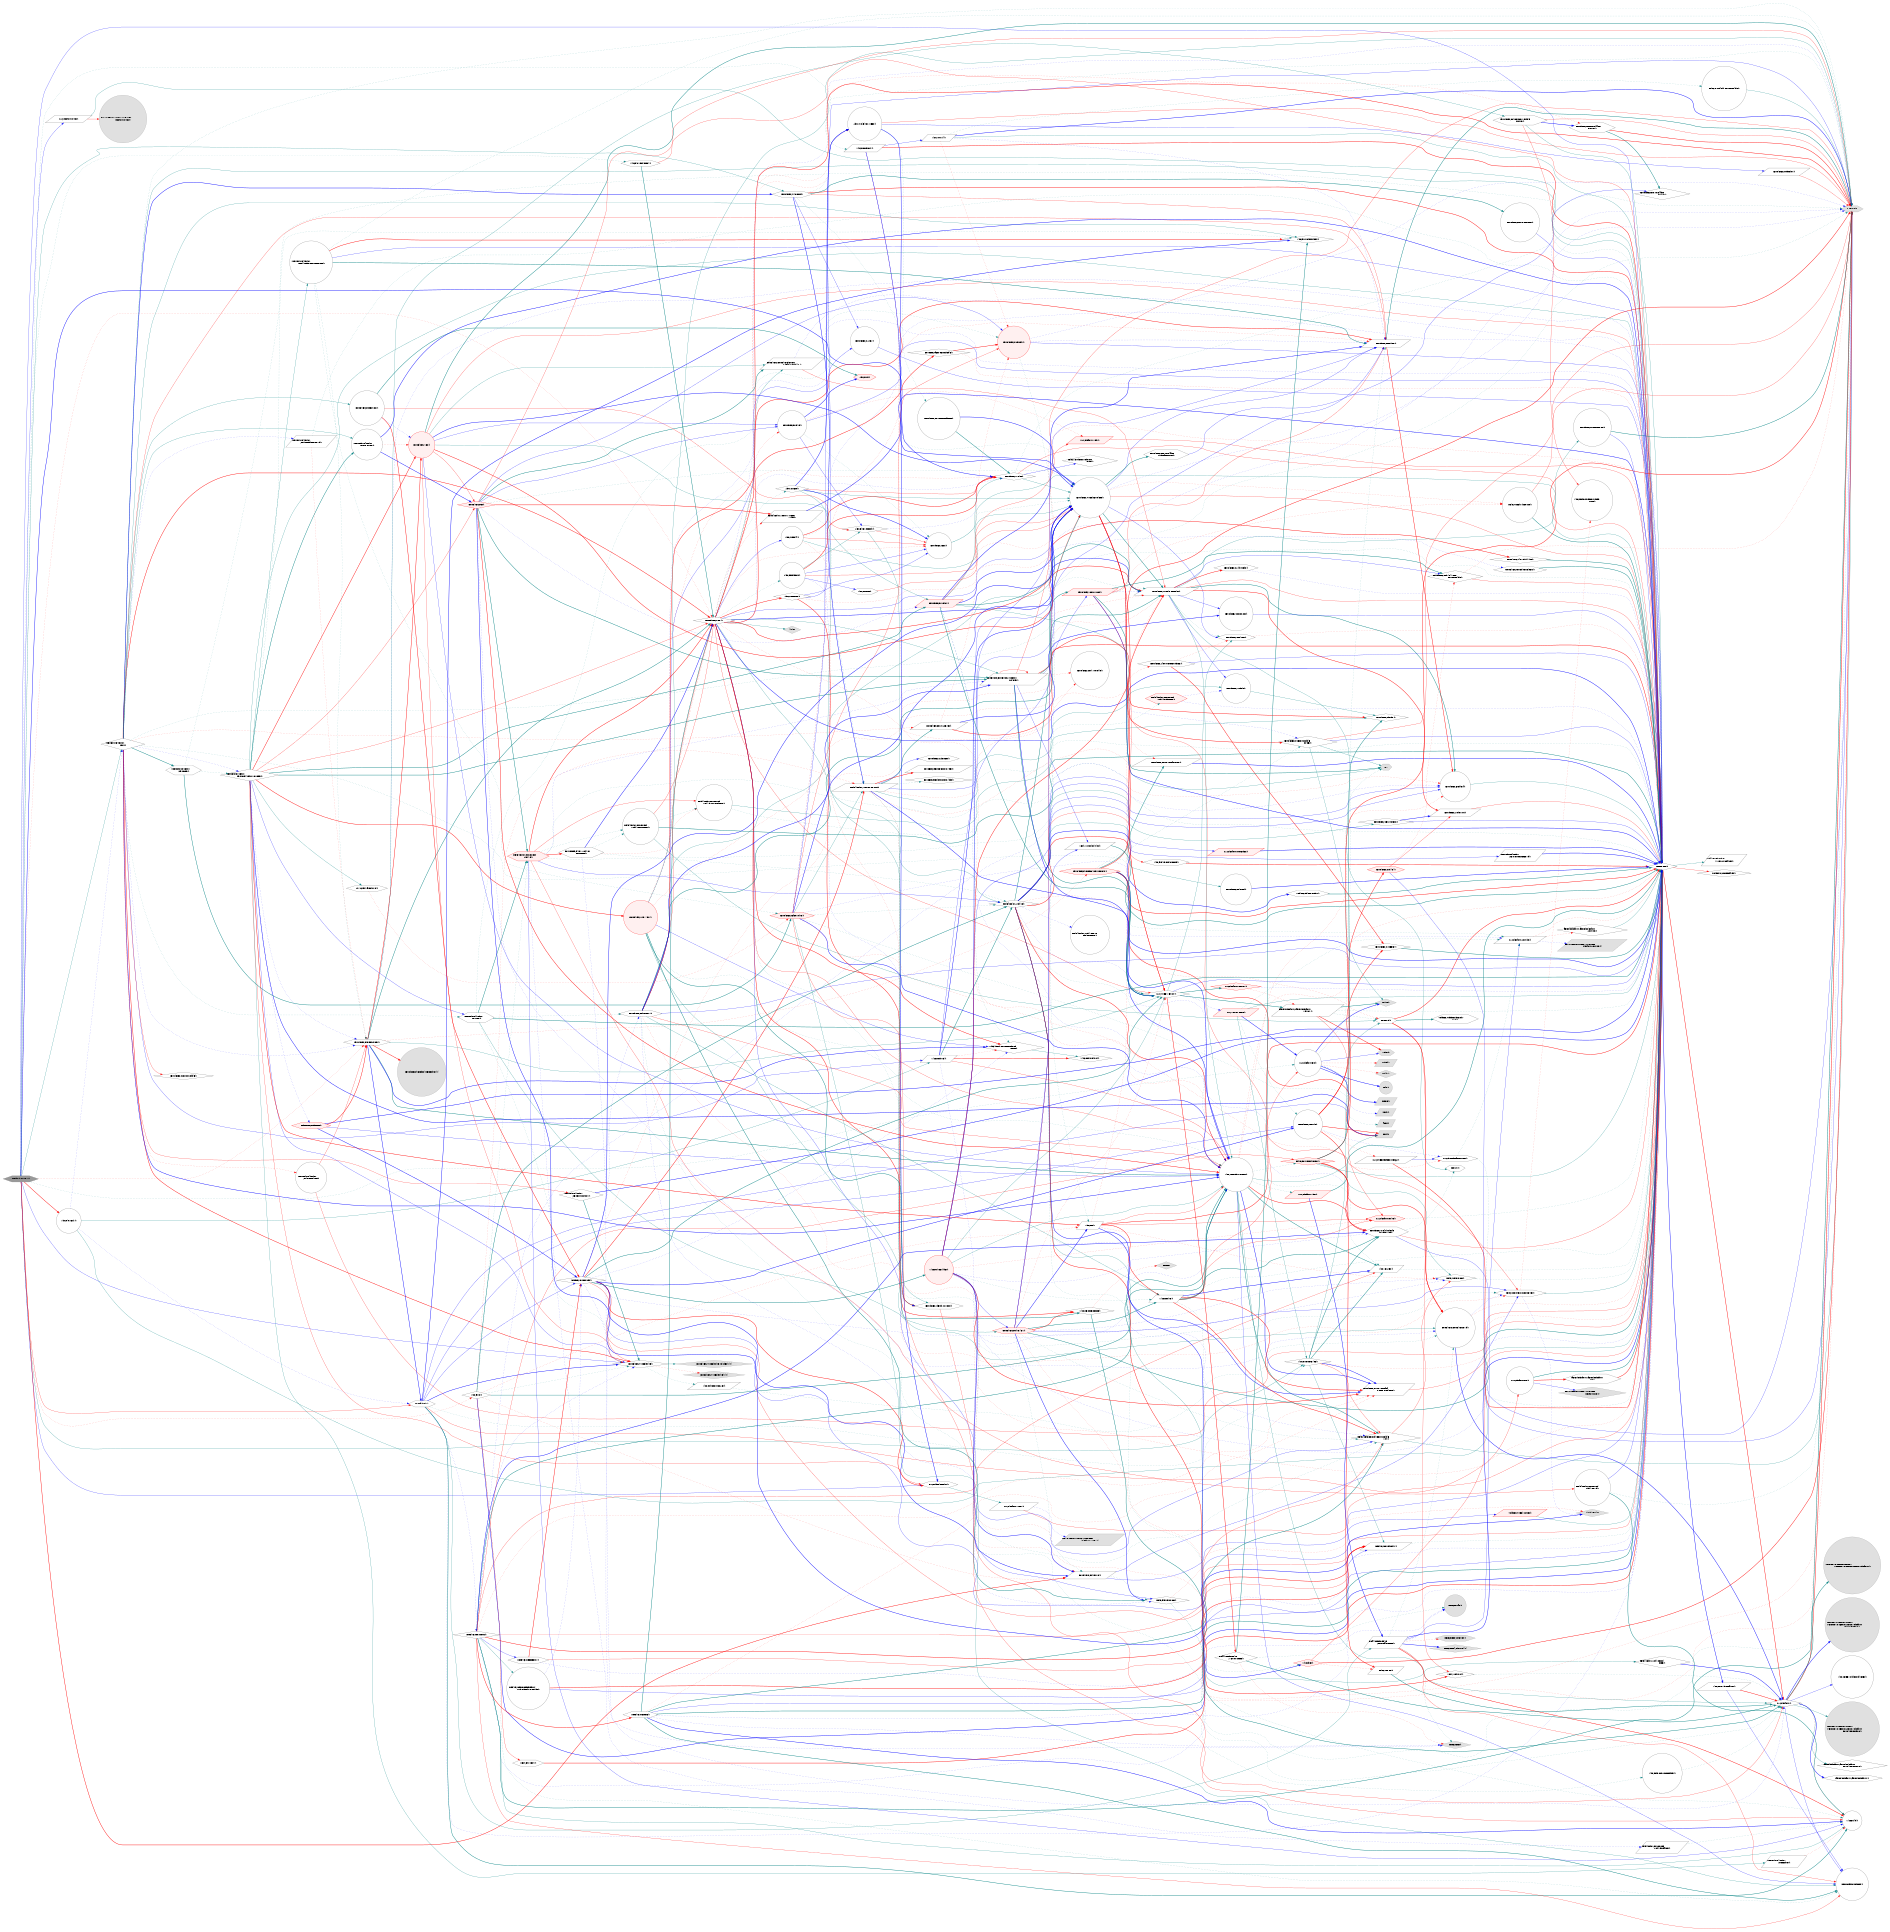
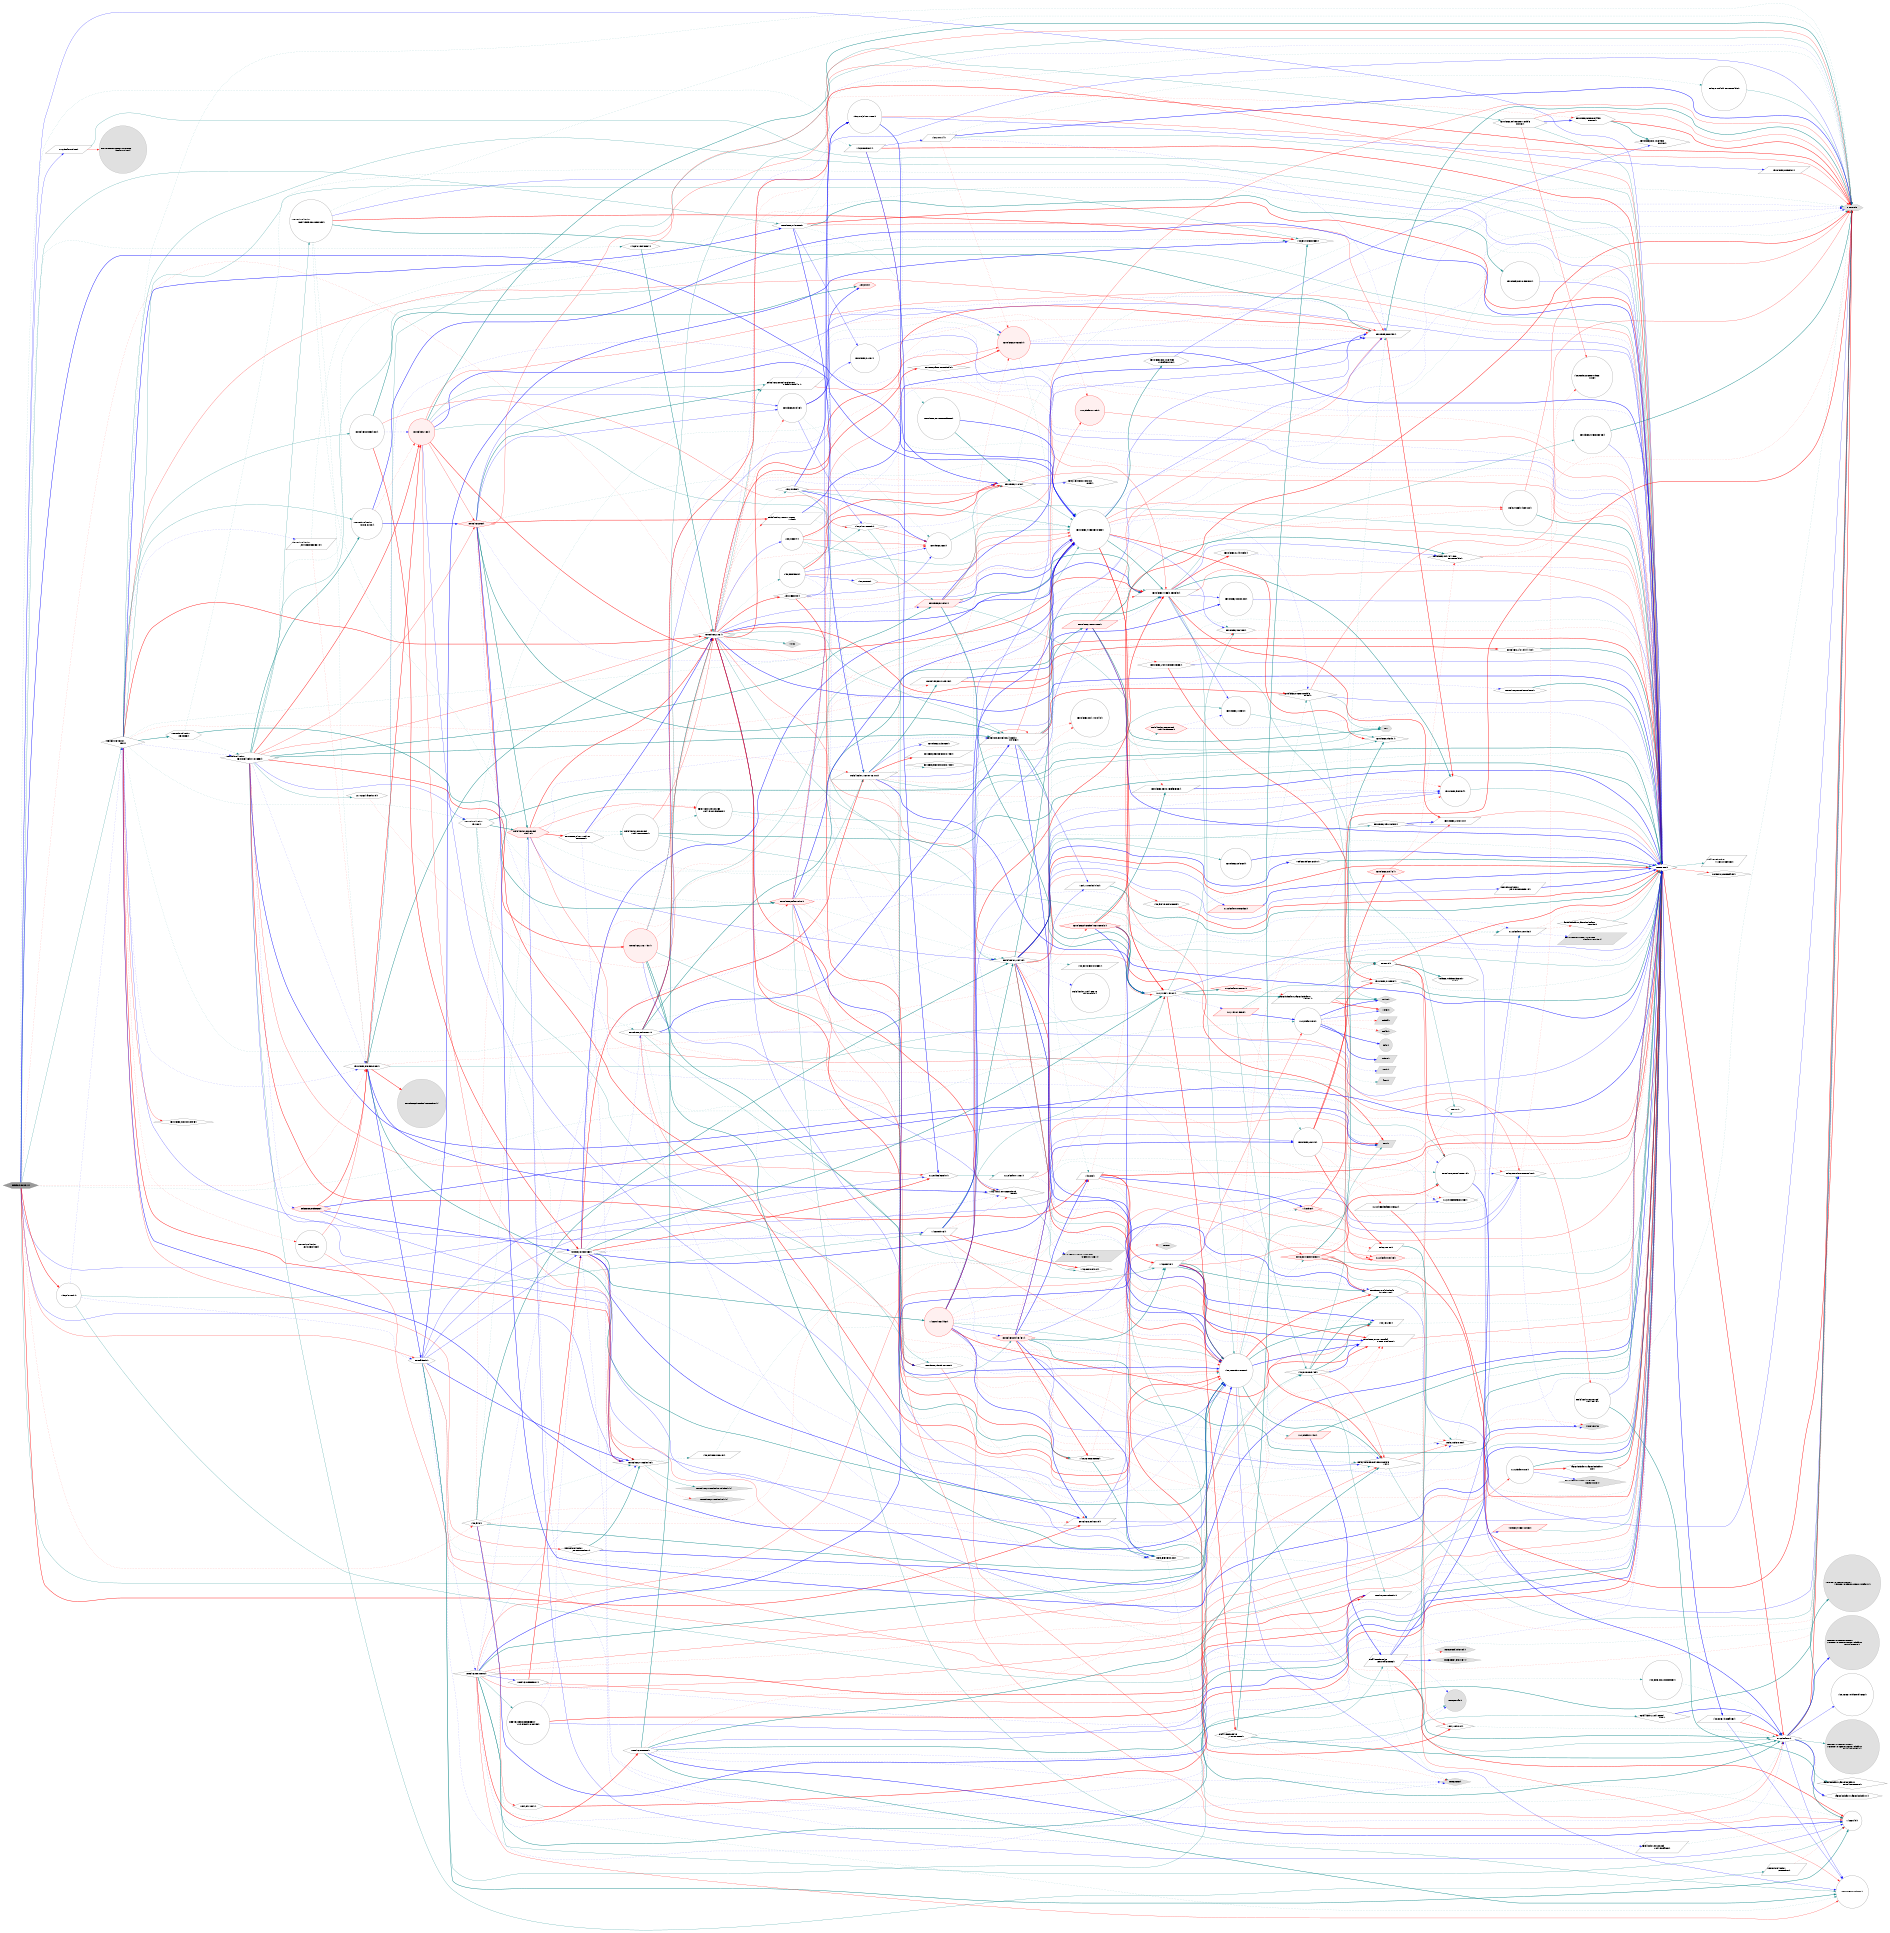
node "HAL/PlatformMath.h": shape parallelogram -> circle
edge "Templates/UnrealTemplate.h" -> "Traits/UseBitwiseSwap.h": style dotted -> solid
node "Misc/CompressionFlags.h": added
